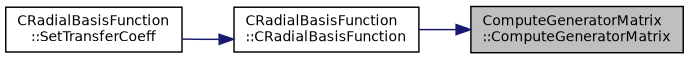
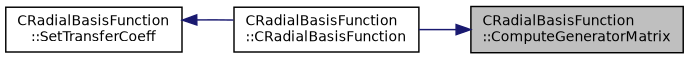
node "ComputeGeneratorMatrix ::ComputeGeneratorMatrix": label "ComputeGeneratorMatrix ::ComputeGeneratorMatrix" -> "CRadialBasisFunction ::ComputeGeneratorMatrix"
edge "CRadialBasisFunction ::SetTransferCoeff" -> "CRadialBasisFunction ::CRadialBasisFunction": reversed
